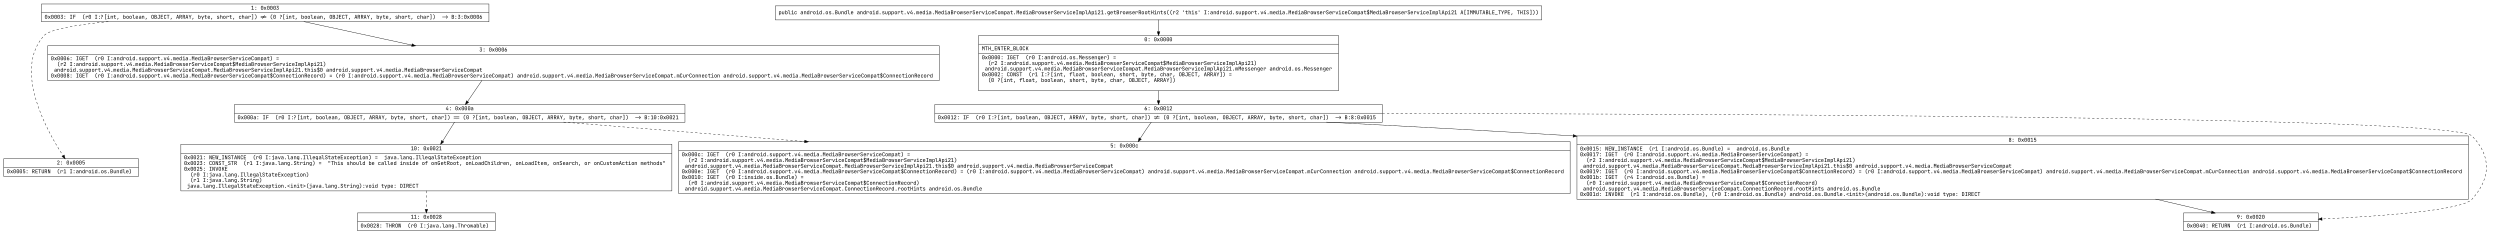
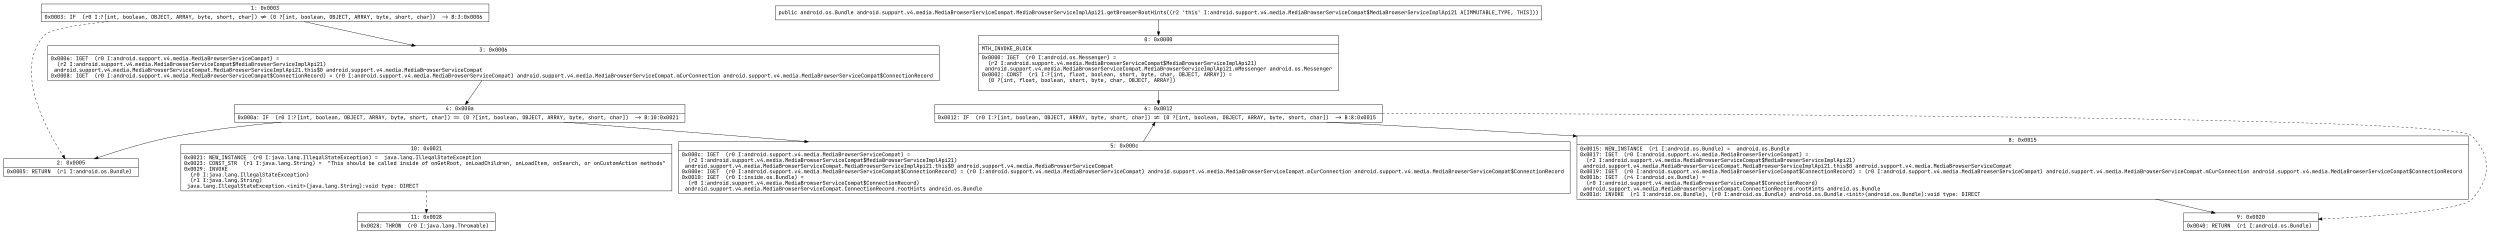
node "0: 0x0000": text "MTH_ENTER_BLOCK" -> "MTH_INVOKE_BLOCK"
edge "6: 0x0012" -> "5: 0x000c": reversed
edge "4: 0x000a" -> "10: 0x0021": now "4: 0x000a" -> "2: 0x0005"
edge "4: 0x000a" -> "5: 0x000c": style dashed -> solid
node "10: 0x0021": text "0x0025: INVOKE" -> "0x0029: INVOKE"
